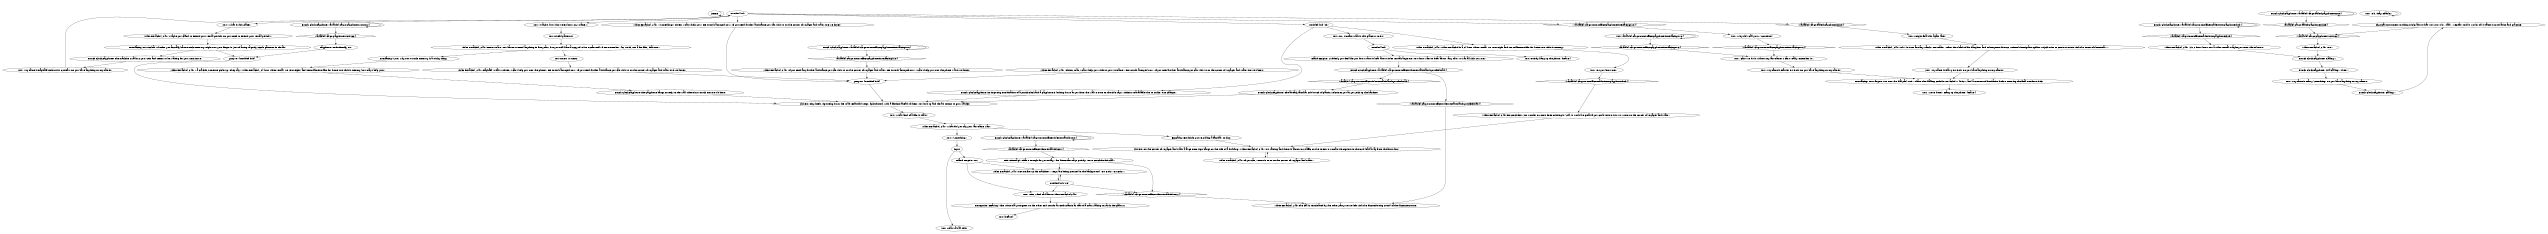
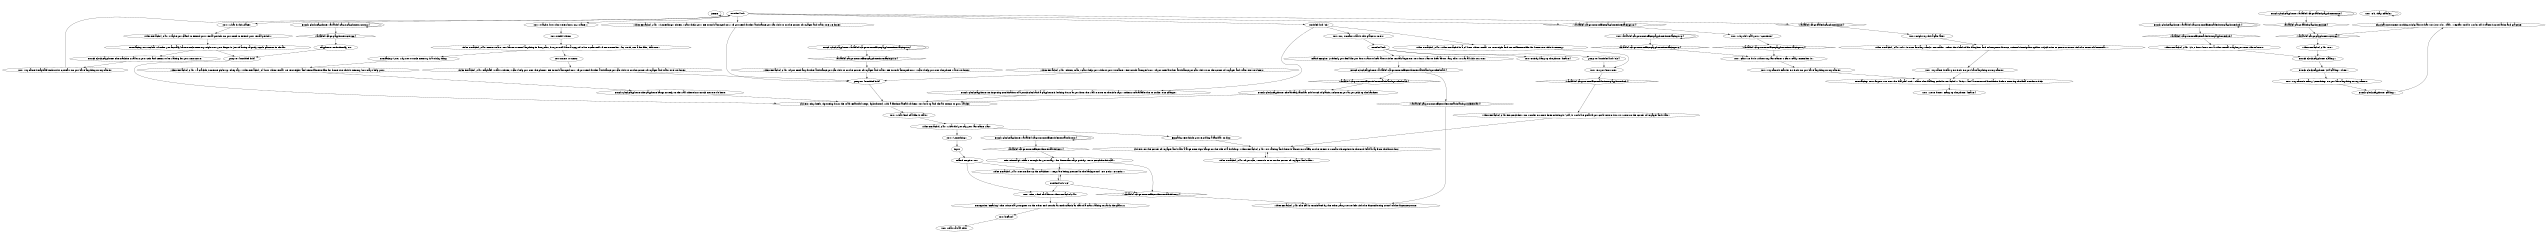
node "You: Useful patterns?": label "You: Useful patterns?" -> "You: Useful video?"
node "You: I might final this again later.": label "You: I might final this again later." -> "You: I might try this again later."
node "Jump to: [Untitled hub (03)]": added
edge "input" -> "You: What was all shit?": now "You: [Leave.]" -> "You: What was all shit?"
